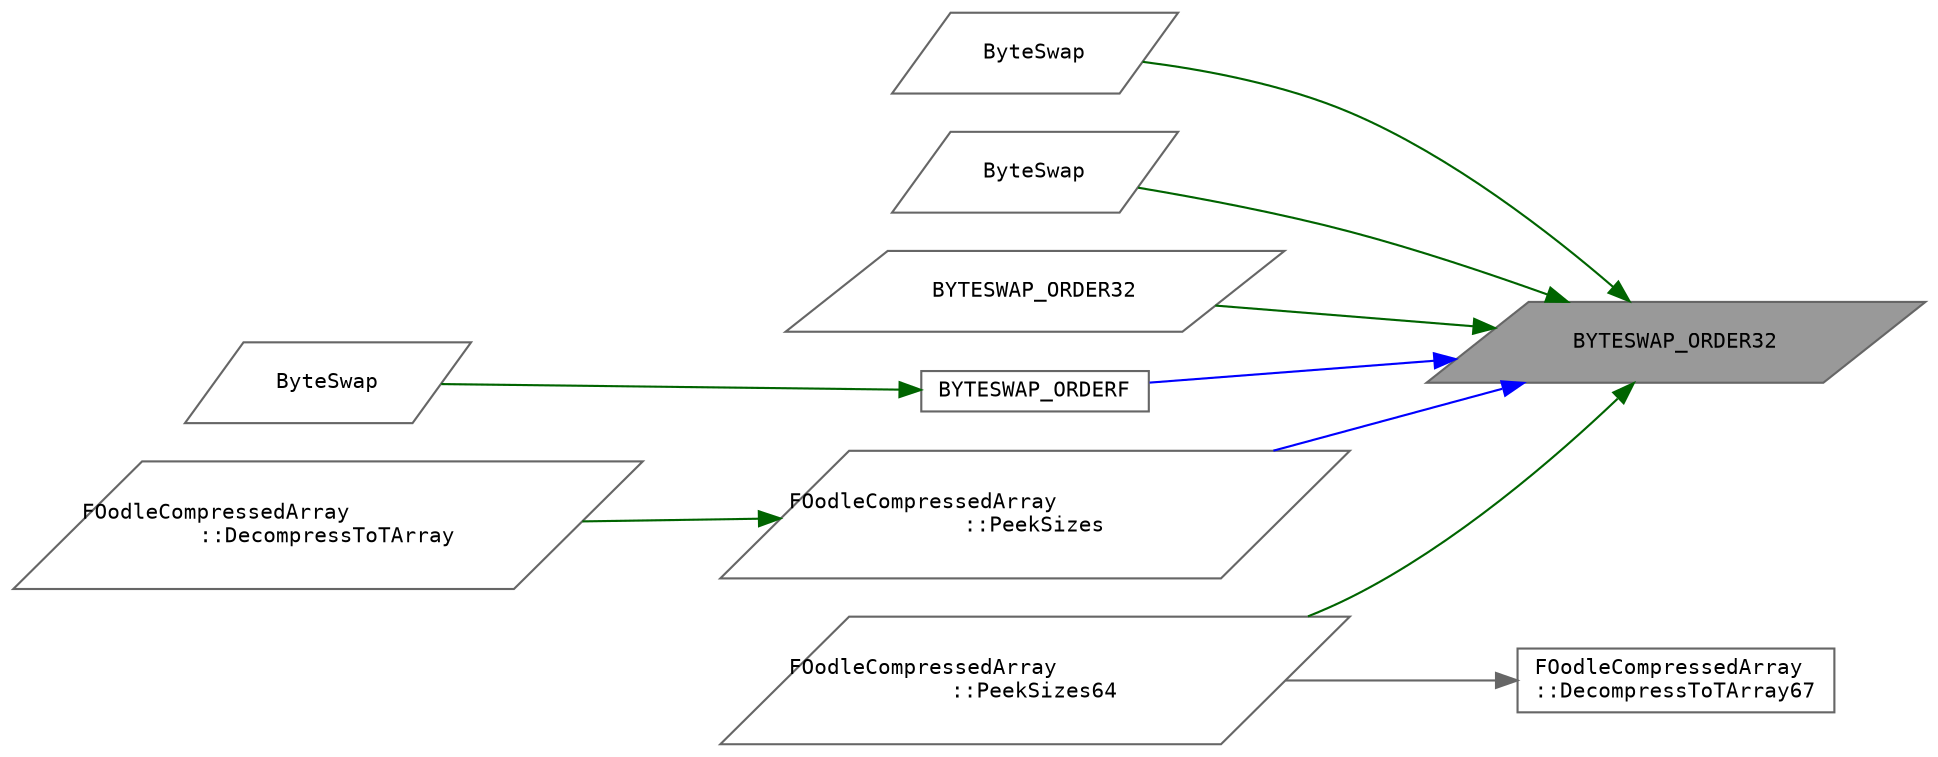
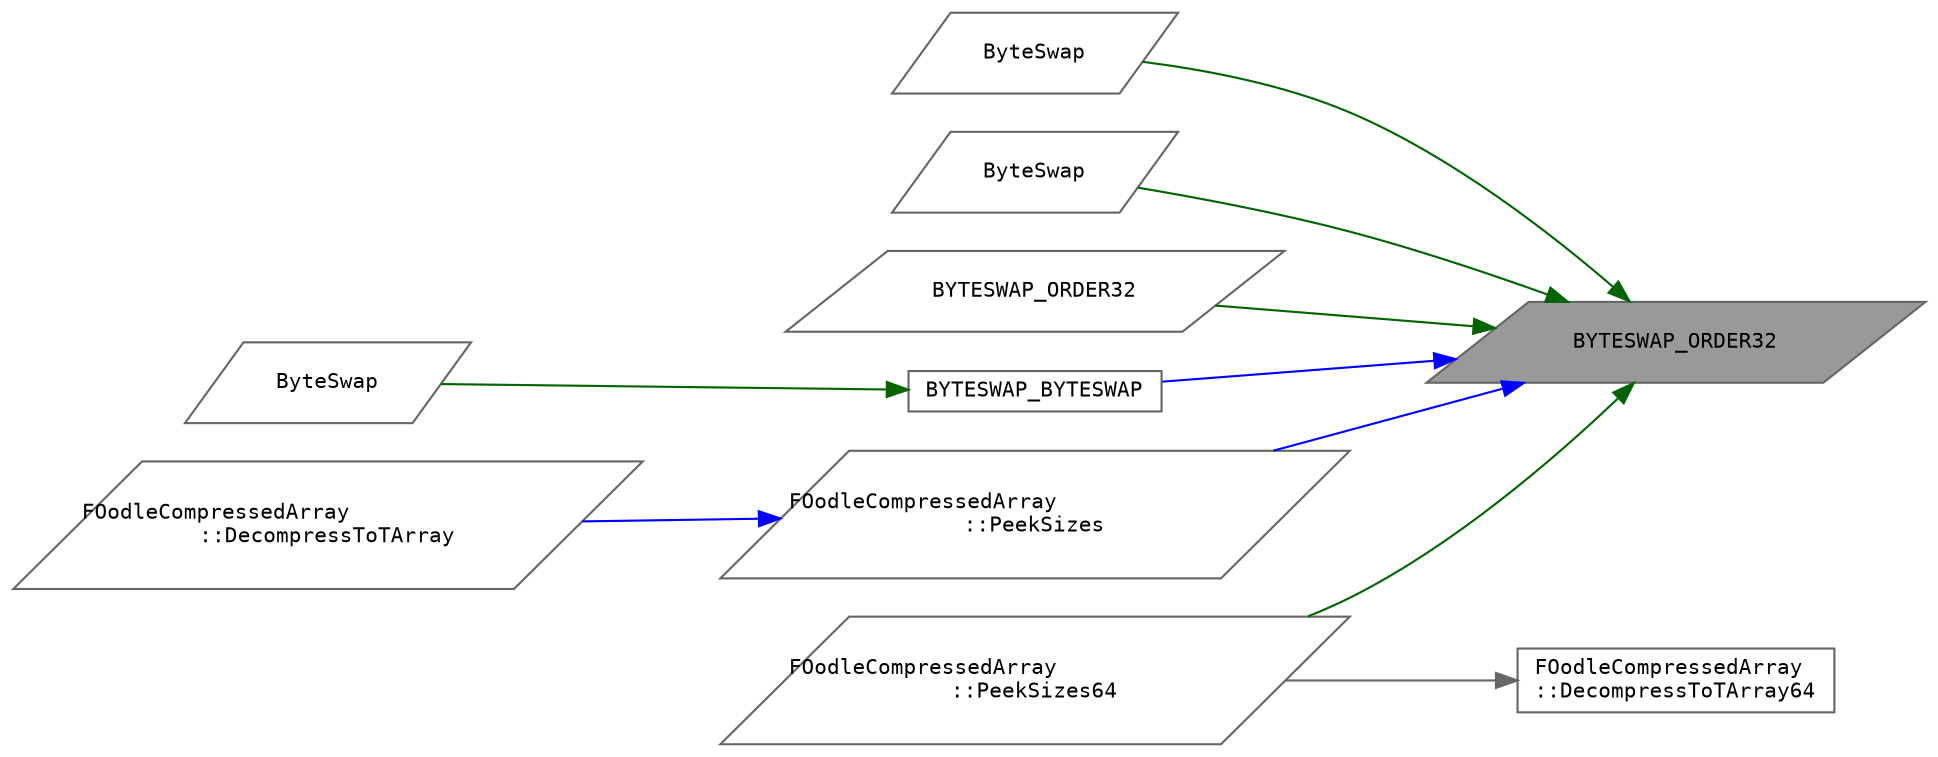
node "BYTESWAP_ORDERF": label "BYTESWAP_ORDERF" -> "BYTESWAP_BYTESWAP"
edge "FOodleCompressedArray ::DecompressToTArray" -> "FOodleCompressedArray ::PeekSizes": color darkgreen -> blue
node "FOodleCompressedArray ::DecompressToTArray67": label "FOodleCompressedArray ::DecompressToTArray67" -> "FOodleCompressedArray ::DecompressToTArray64"
